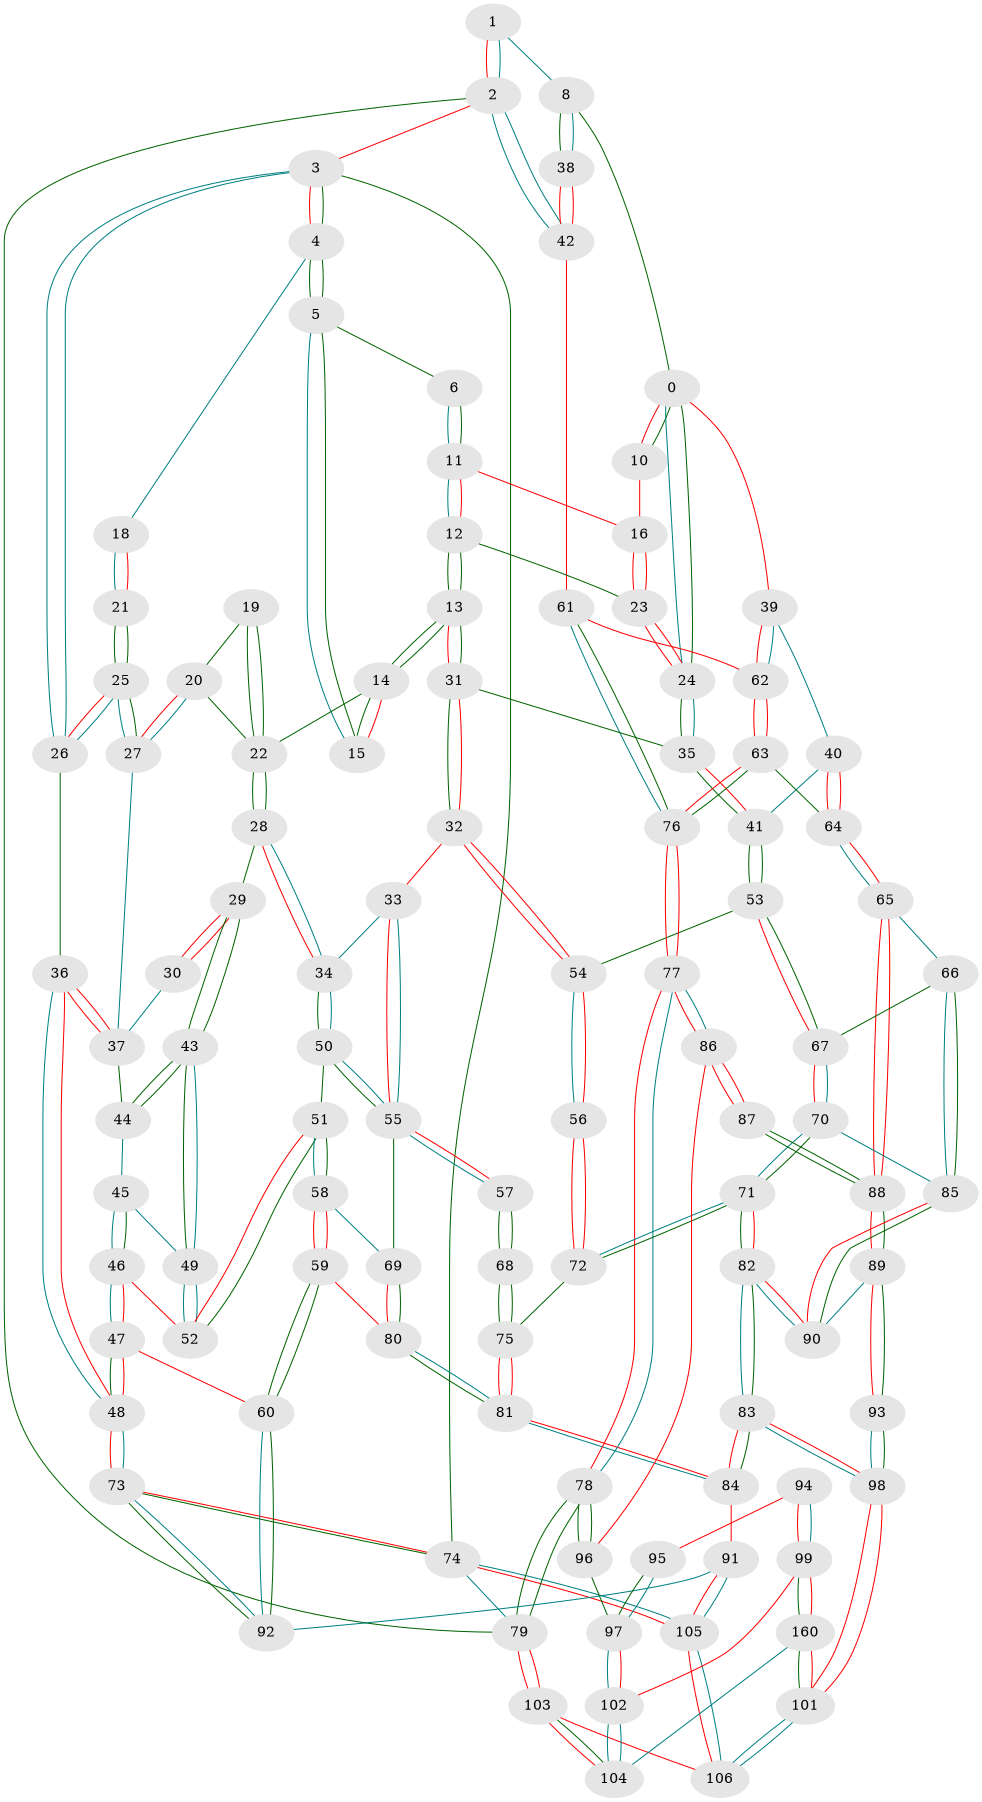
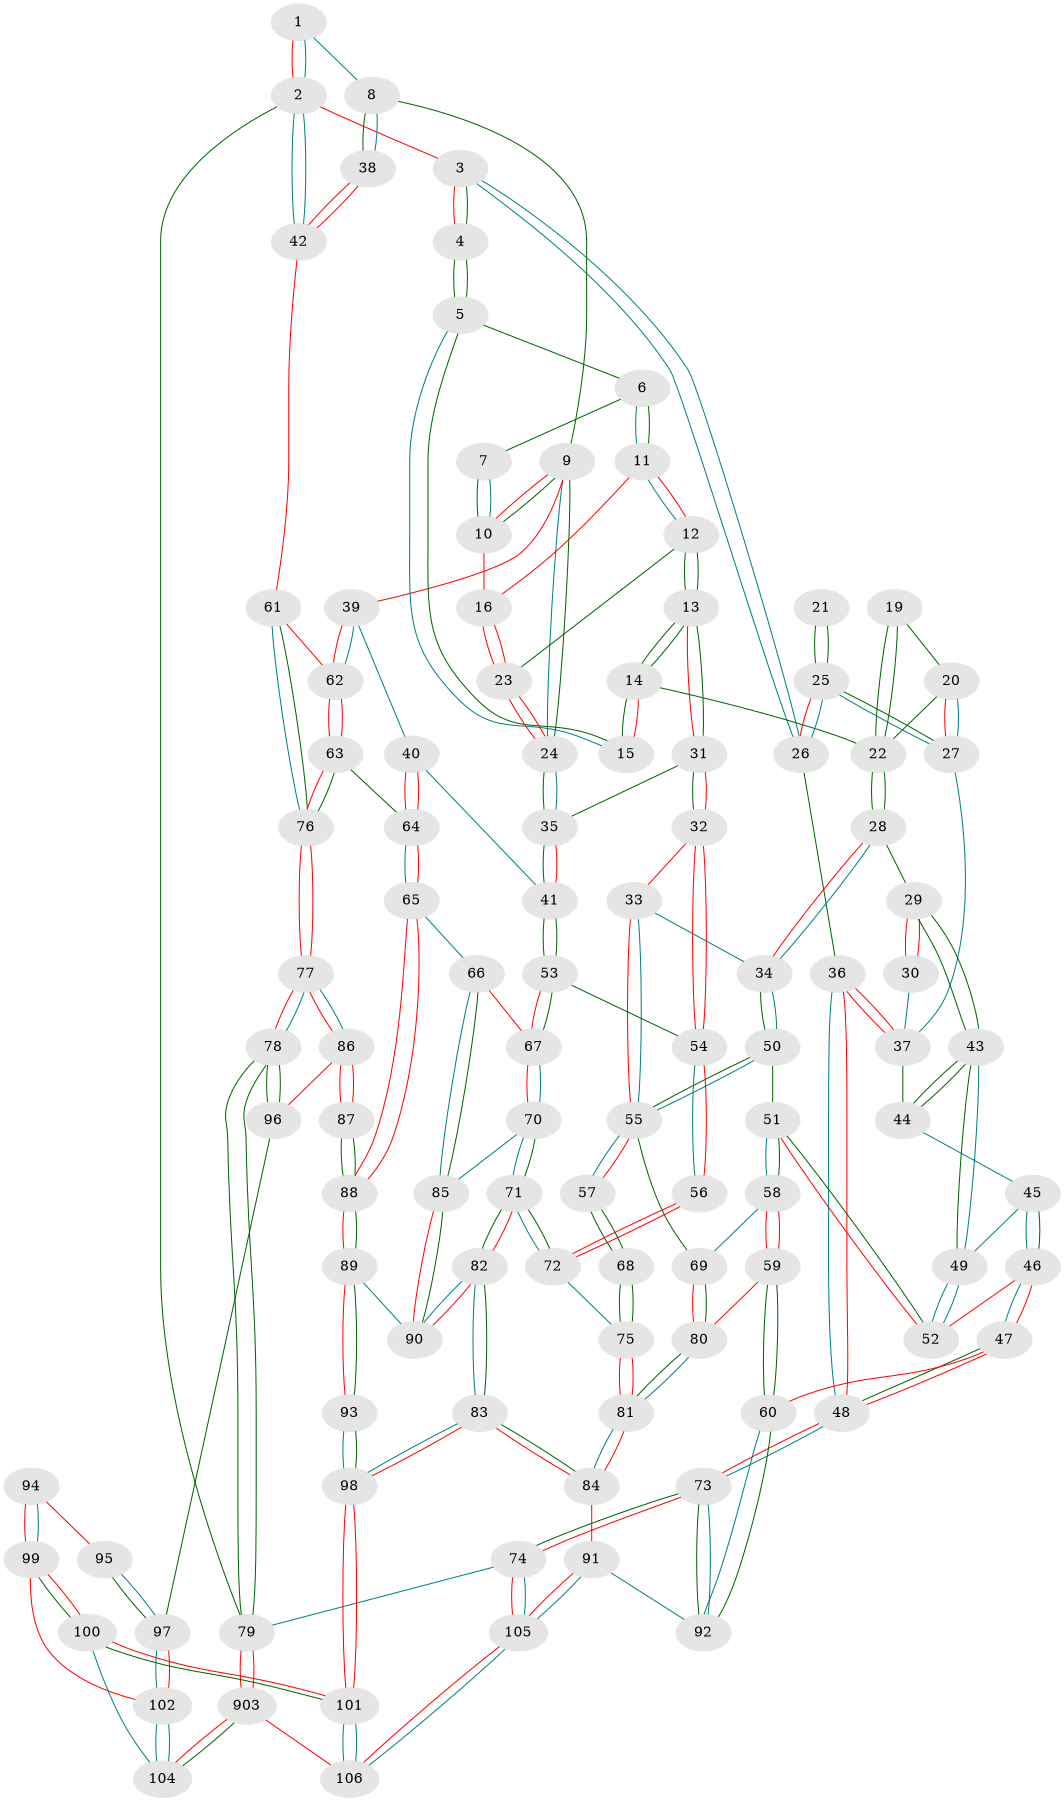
node "0": label "0" -> "9"
node "7": added
node "18": removed
edge "3" -- "74": removed
edge "66" -- "67": color darkgreen -> red
edge "72" -- "75": color darkgreen -> teal
node "160": label "160" -> "100"
node "103": label "103" -> "903"
